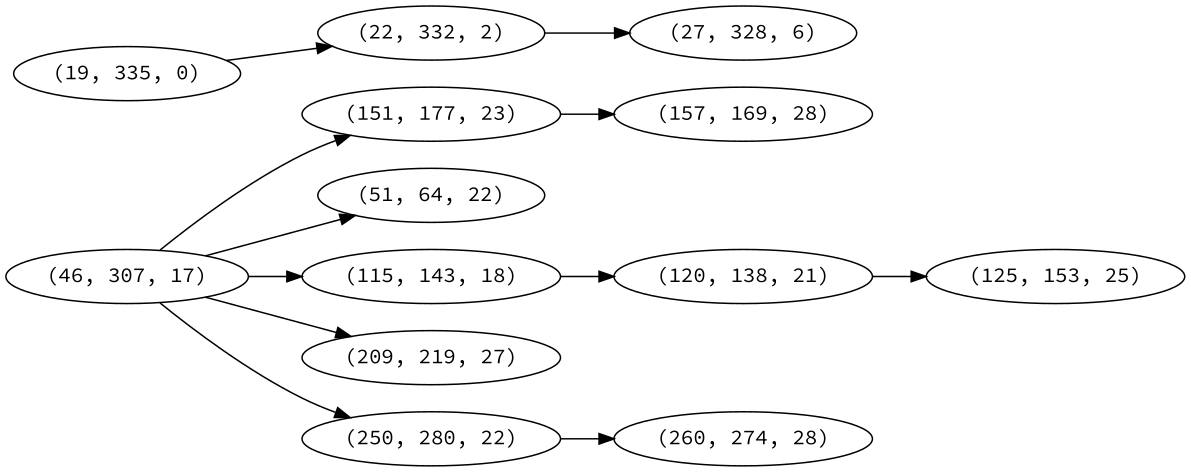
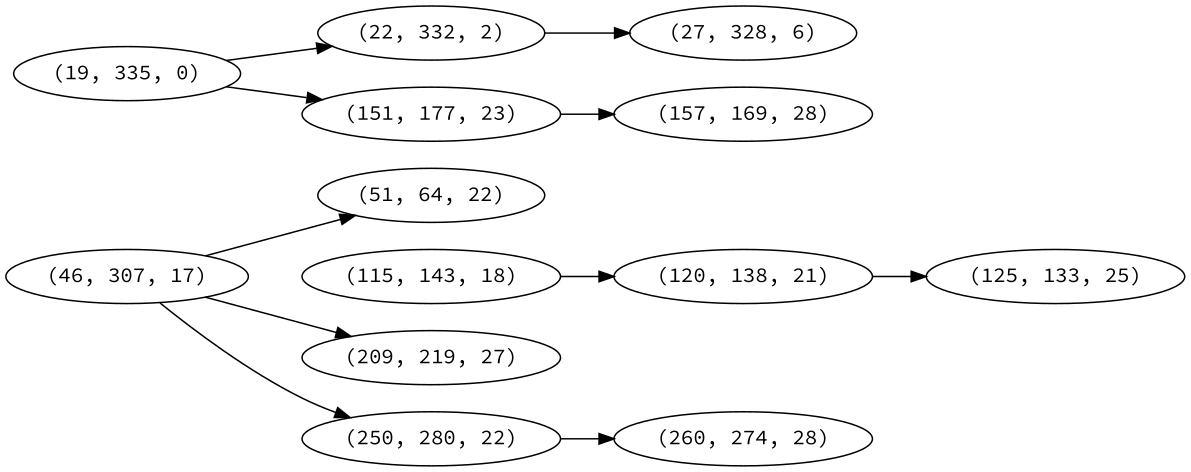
edge "(46, 307, 17)" -> "(151, 177, 23)": now "(19, 335, 0)" -> "(151, 177, 23)"
edge "(46, 307, 17)" -> "(115, 143, 18)": removed
node "(125, 153, 25)": label "(125, 153, 25)" -> "(125, 133, 25)"
